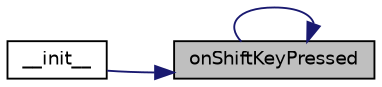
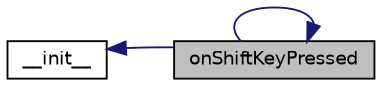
edge "__init__" -> "onShiftKeyPressed": reversed
